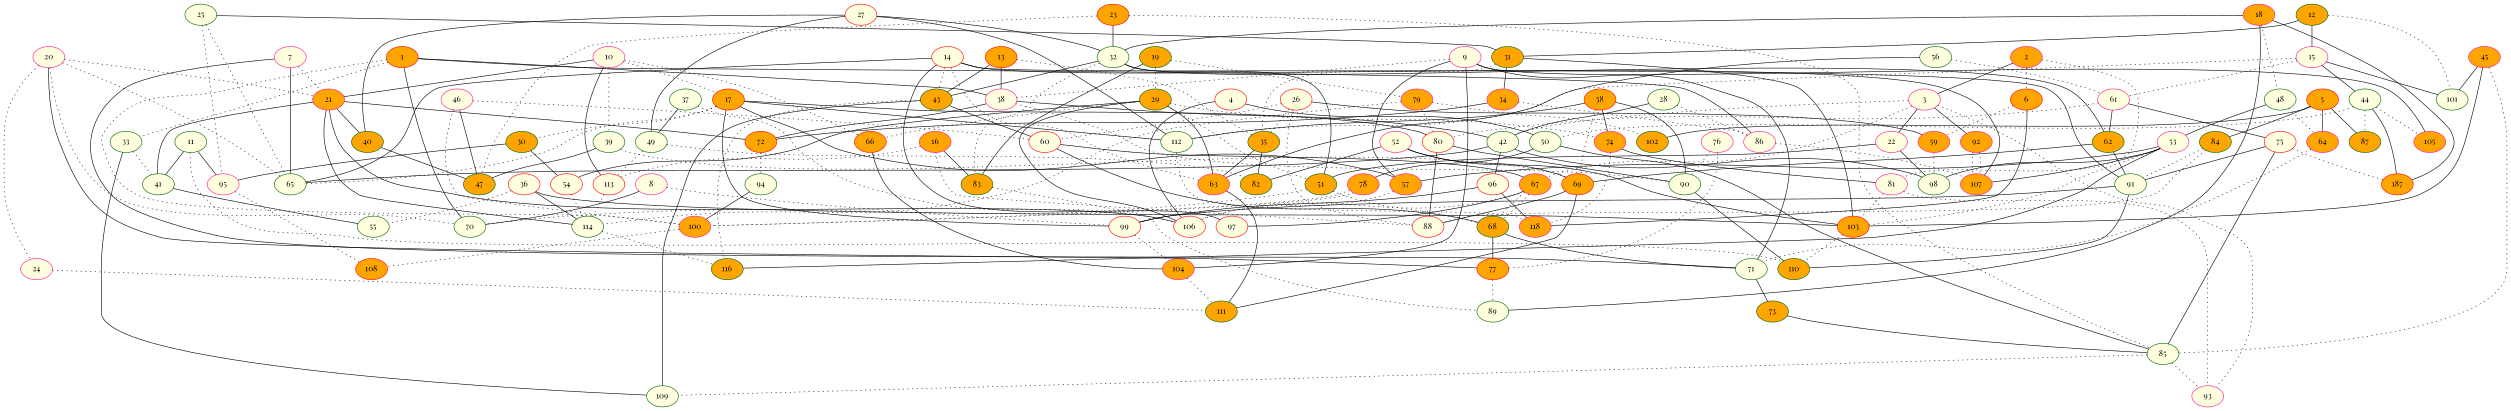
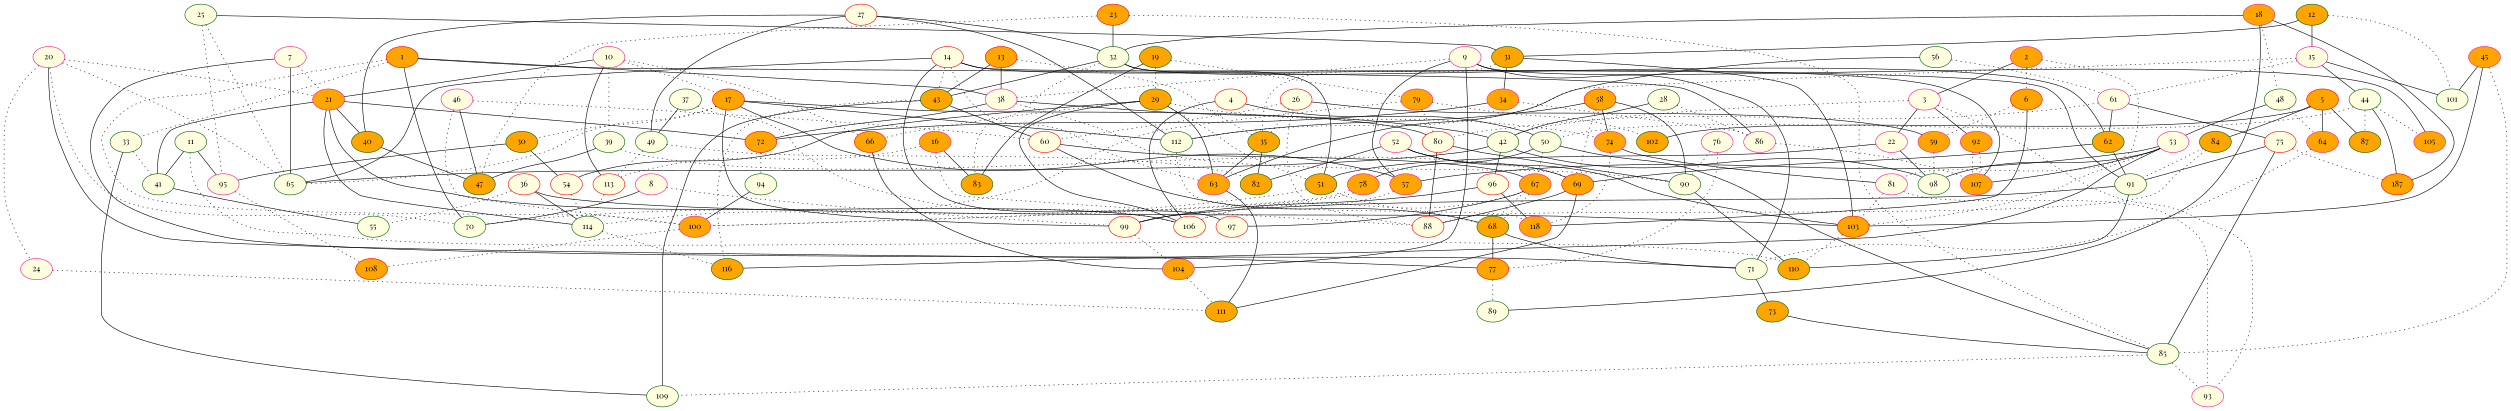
edge "3" -- "67": now "50" -- "67"
edge "83" -- "89": removed
